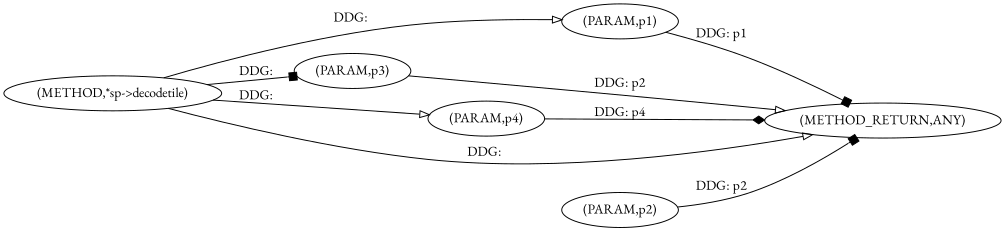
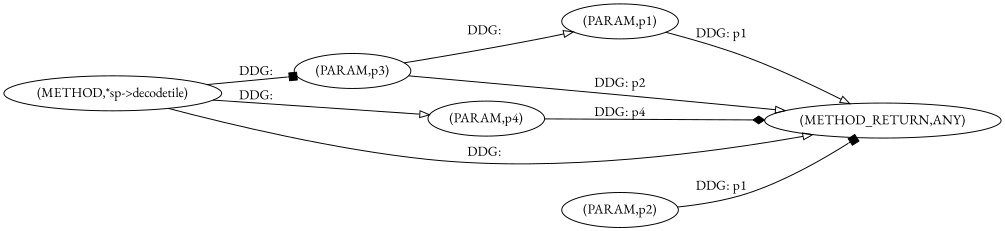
edge "(METHOD,*sp->decodetile)" -> "(PARAM,p1)": now "(PARAM,p3)" -> "(PARAM,p1)"
edge "(PARAM,p1)" -> "(METHOD_RETURN,ANY)": arrowhead box -> onormal
edge "(PARAM,p2)" -> "(METHOD_RETURN,ANY)": label "DDG: p2" -> "DDG: p1"
